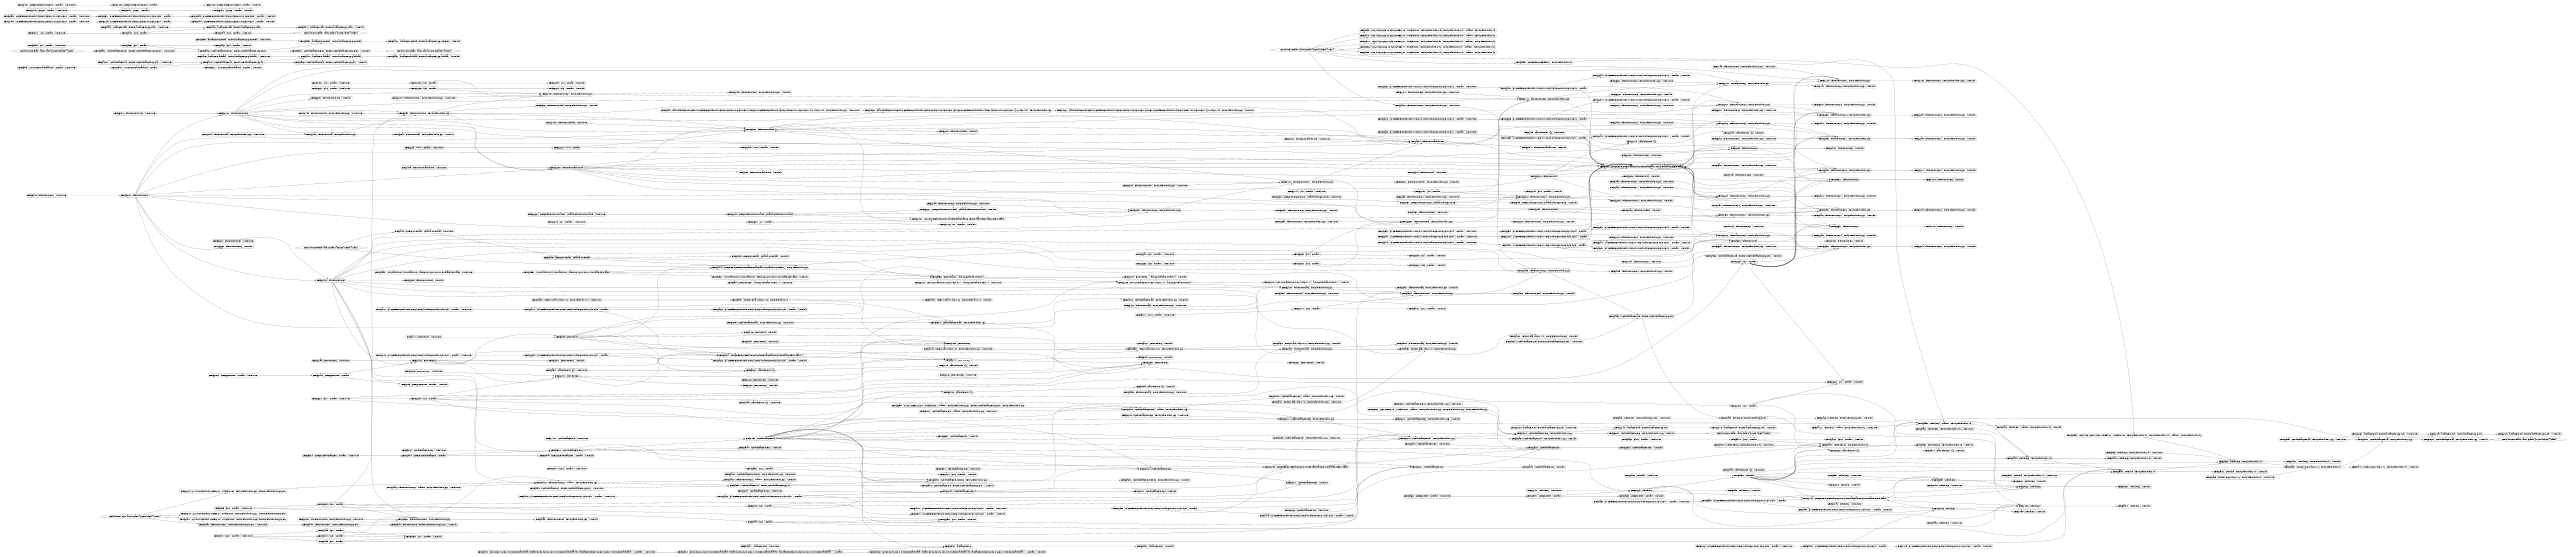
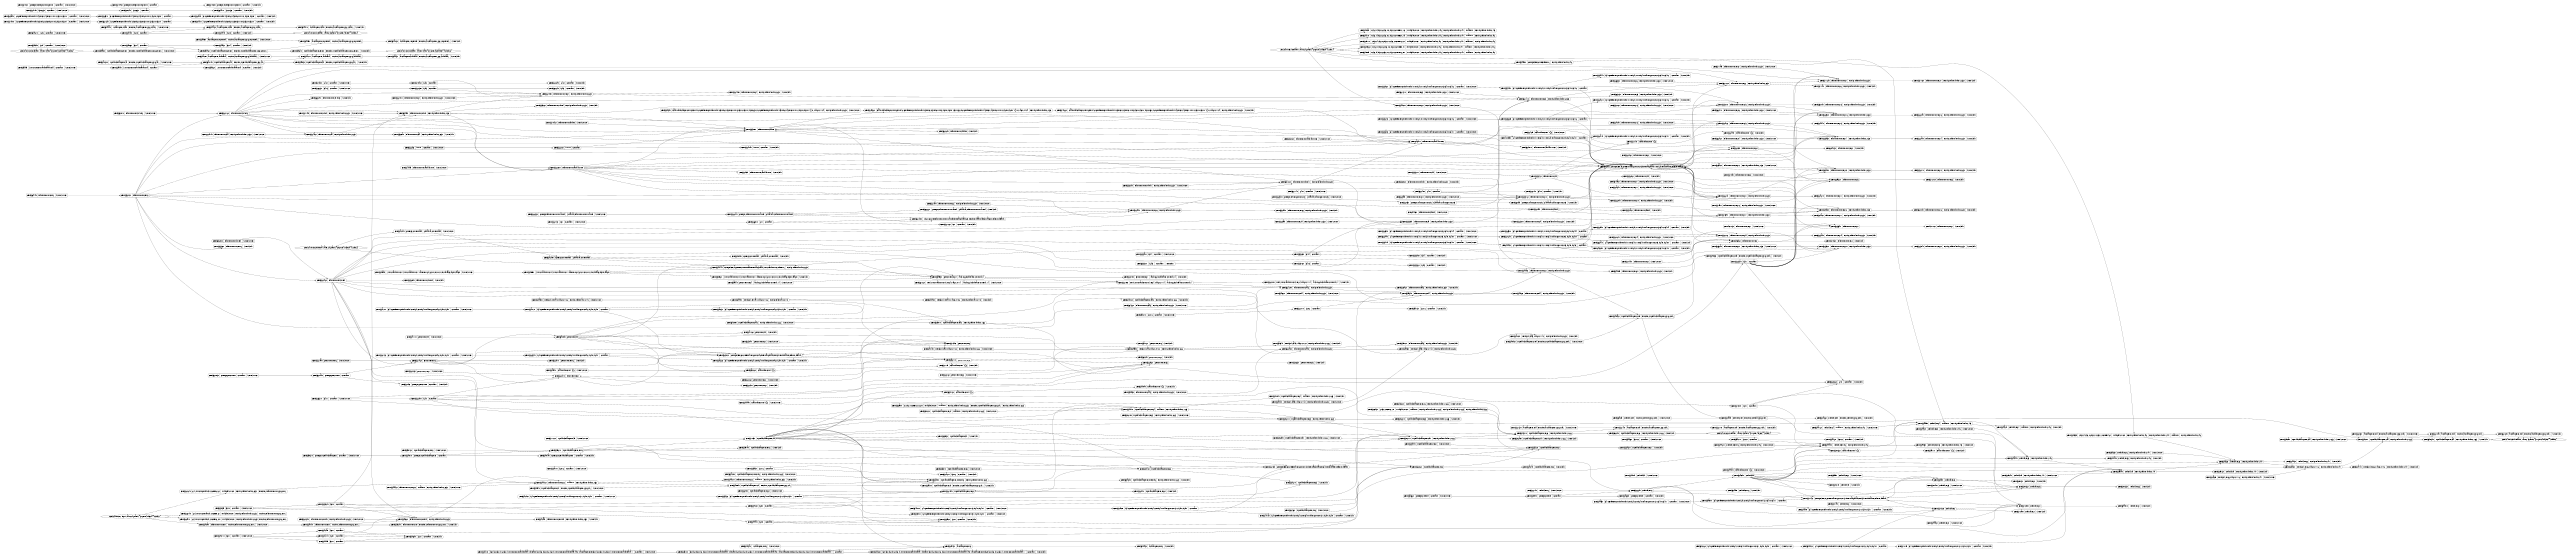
node "CE0x53555c0": text "*SummSource*" -> "*Function*"
node "CE0x53e81e0": text "superblock_has_perm:tmp5" -> "superblock_var_perm:tmp5"
